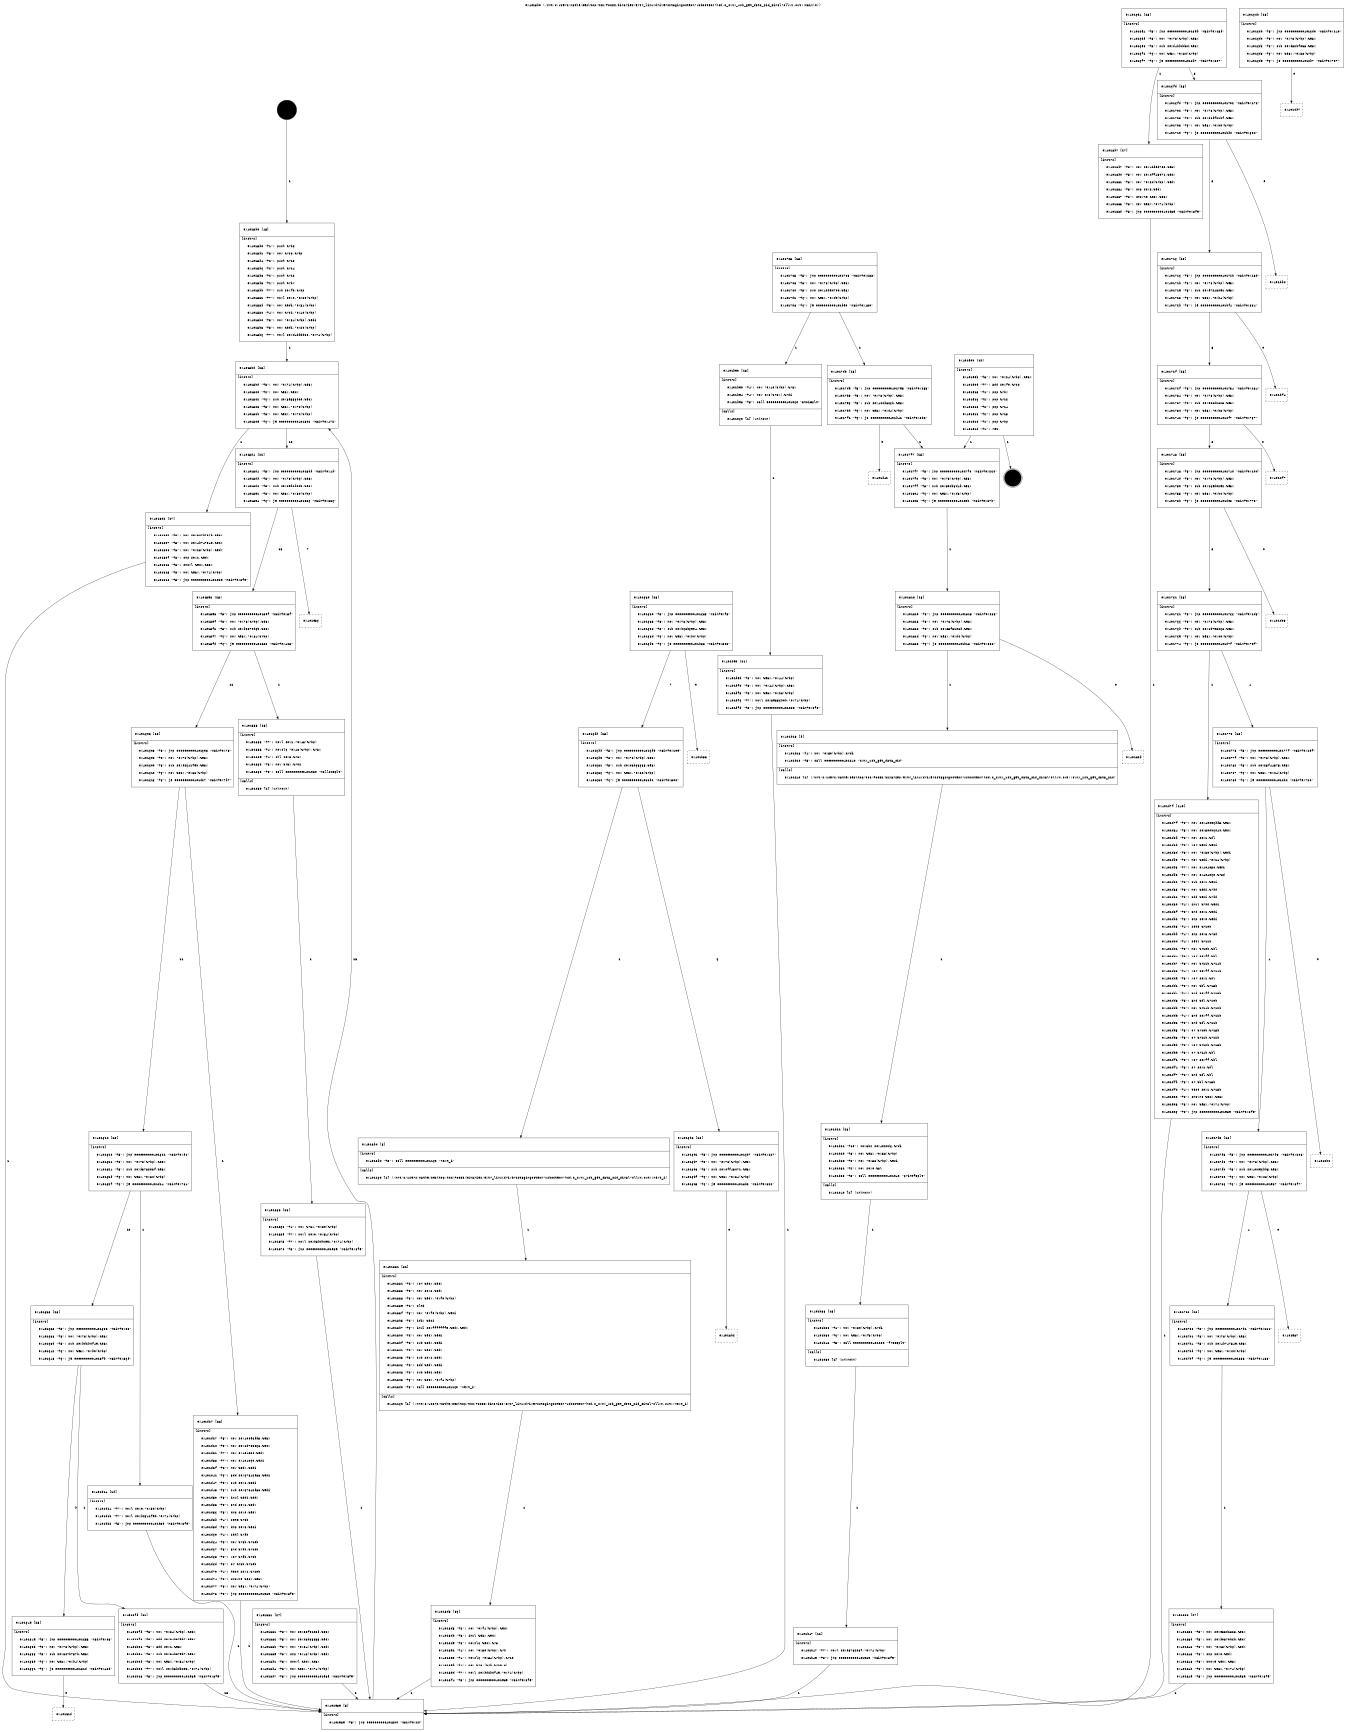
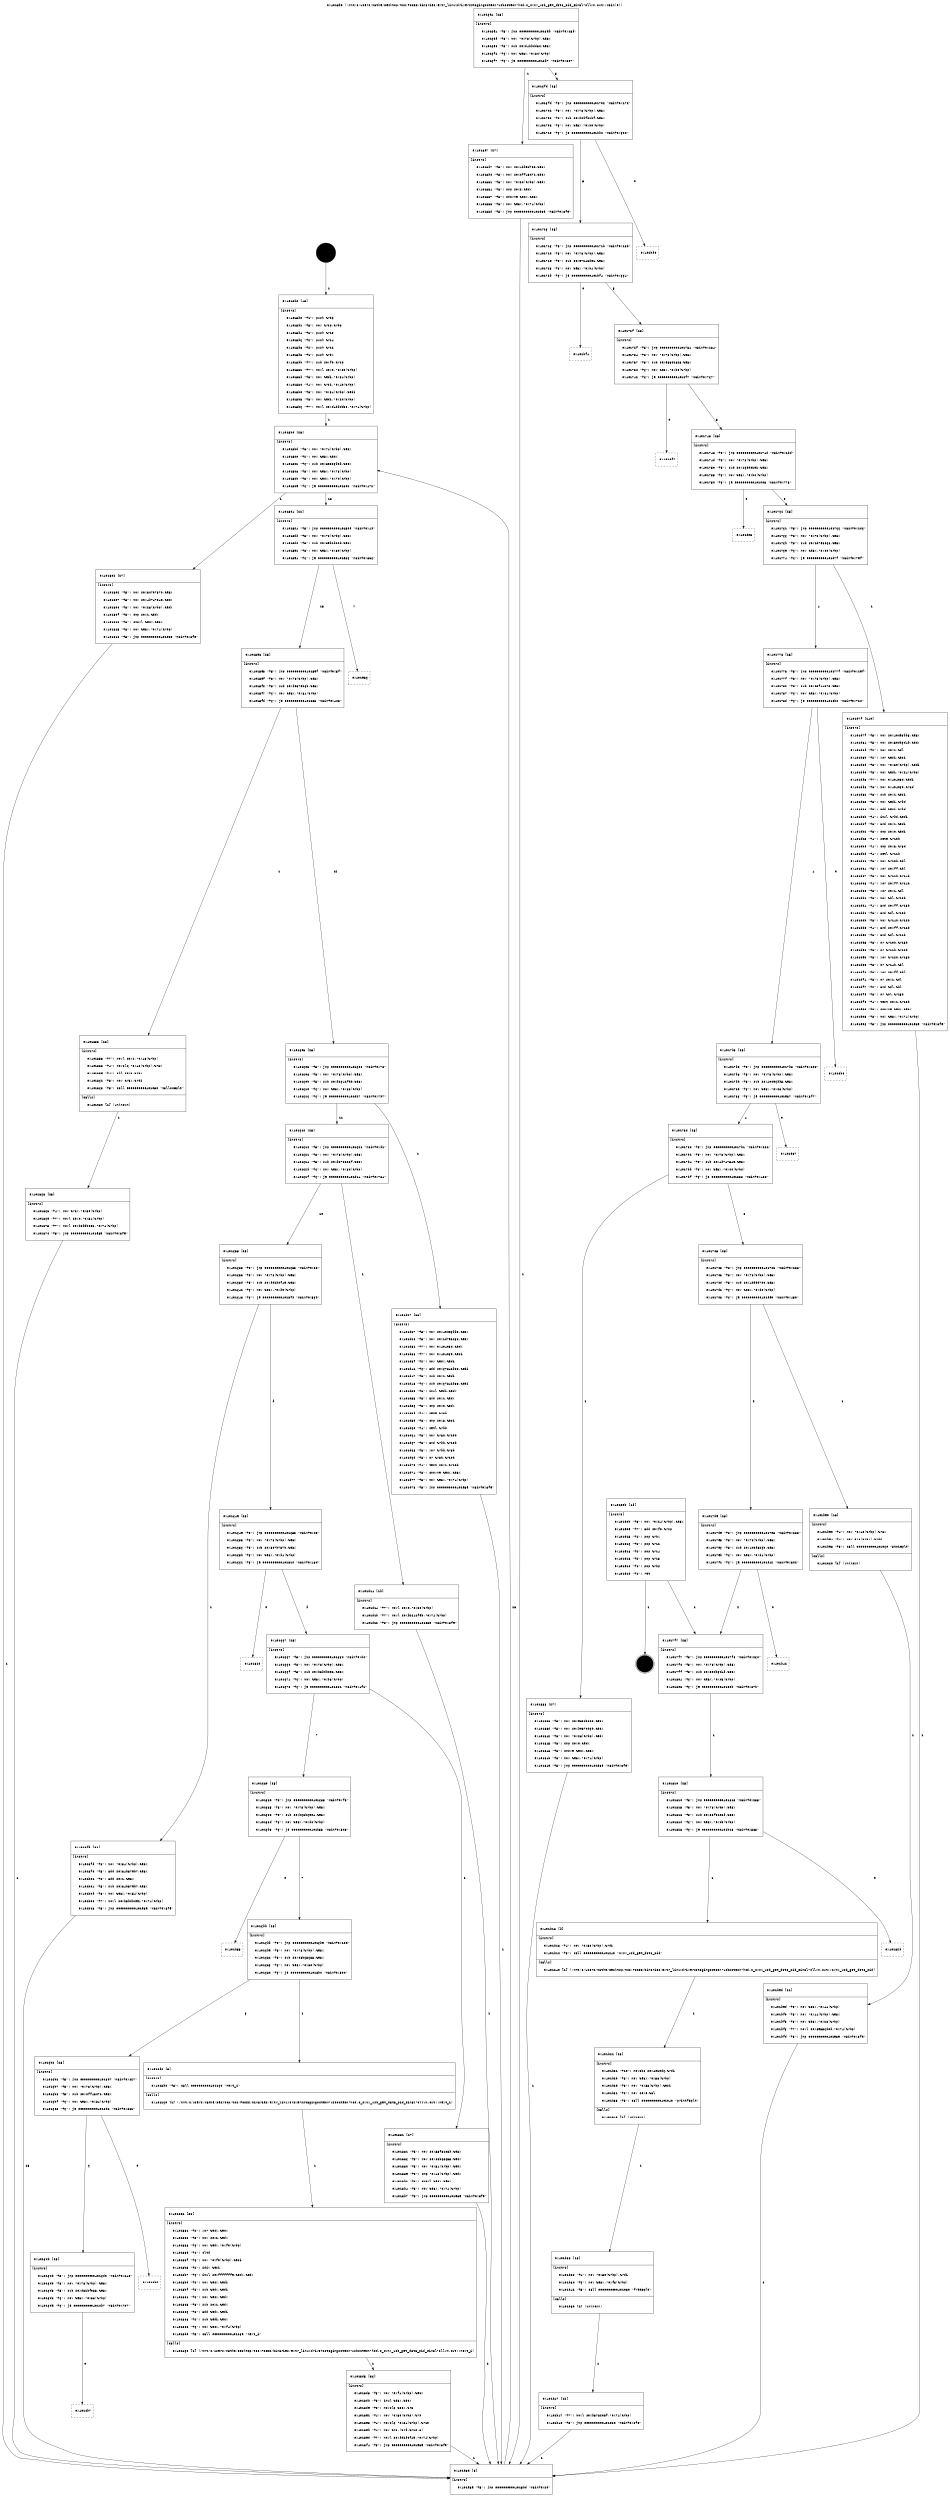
edge "0x4017ac [25]" -> "0x4017c5 [25]": added, label "3"
node "0x401667 [25]": added
edge "0x4016b2 [25]" -> "0x4016cb [25]": added, label "6"
